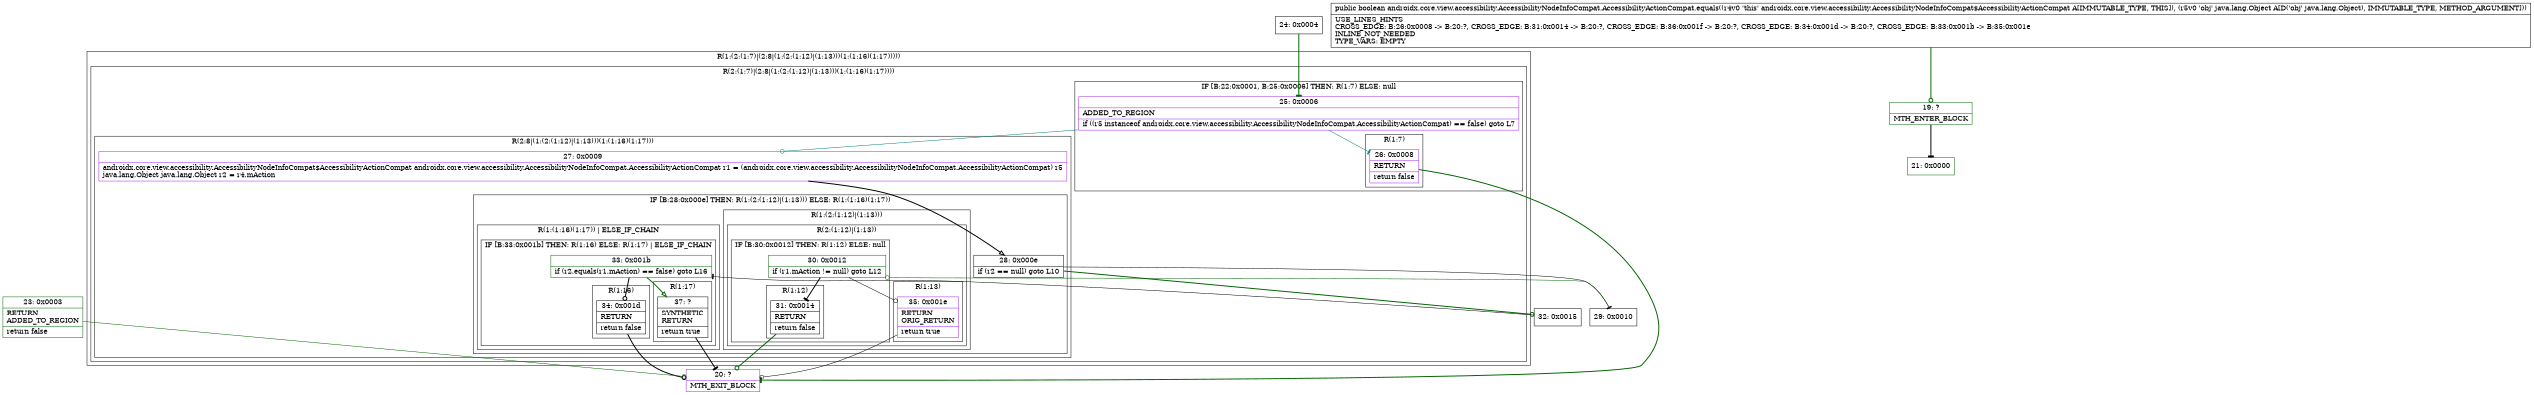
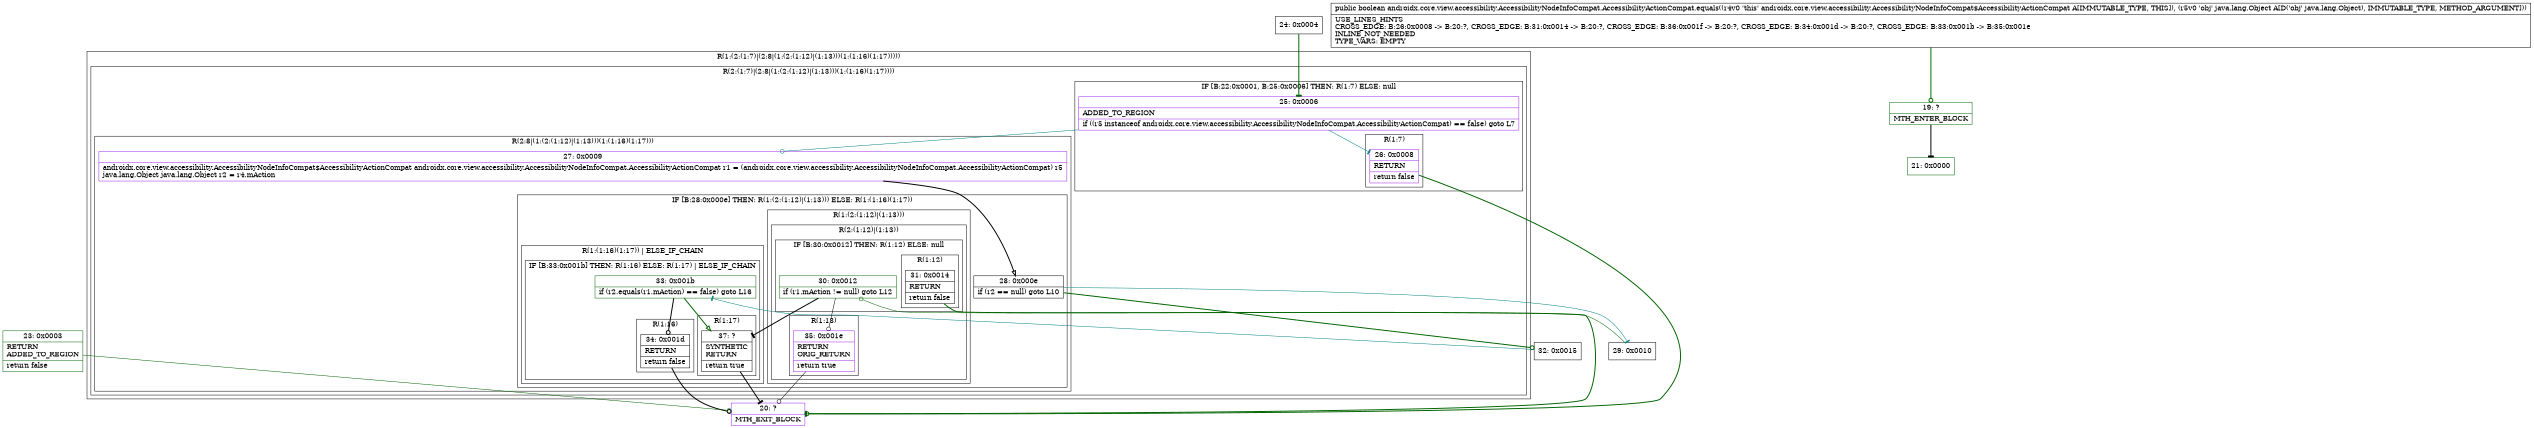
edge "28: 0x000e" -> "29: 0x0010": color black -> teal
edge "30: 0x0012" -> "31: 0x0014": now "30: 0x0012" -> "37: ?"
edge "32: 0x0015" -> "33: 0x001b": color black -> teal
